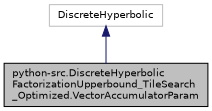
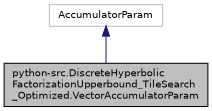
node "DiscreteHyperbolic": label "DiscreteHyperbolic" -> "AccumulatorParam"
